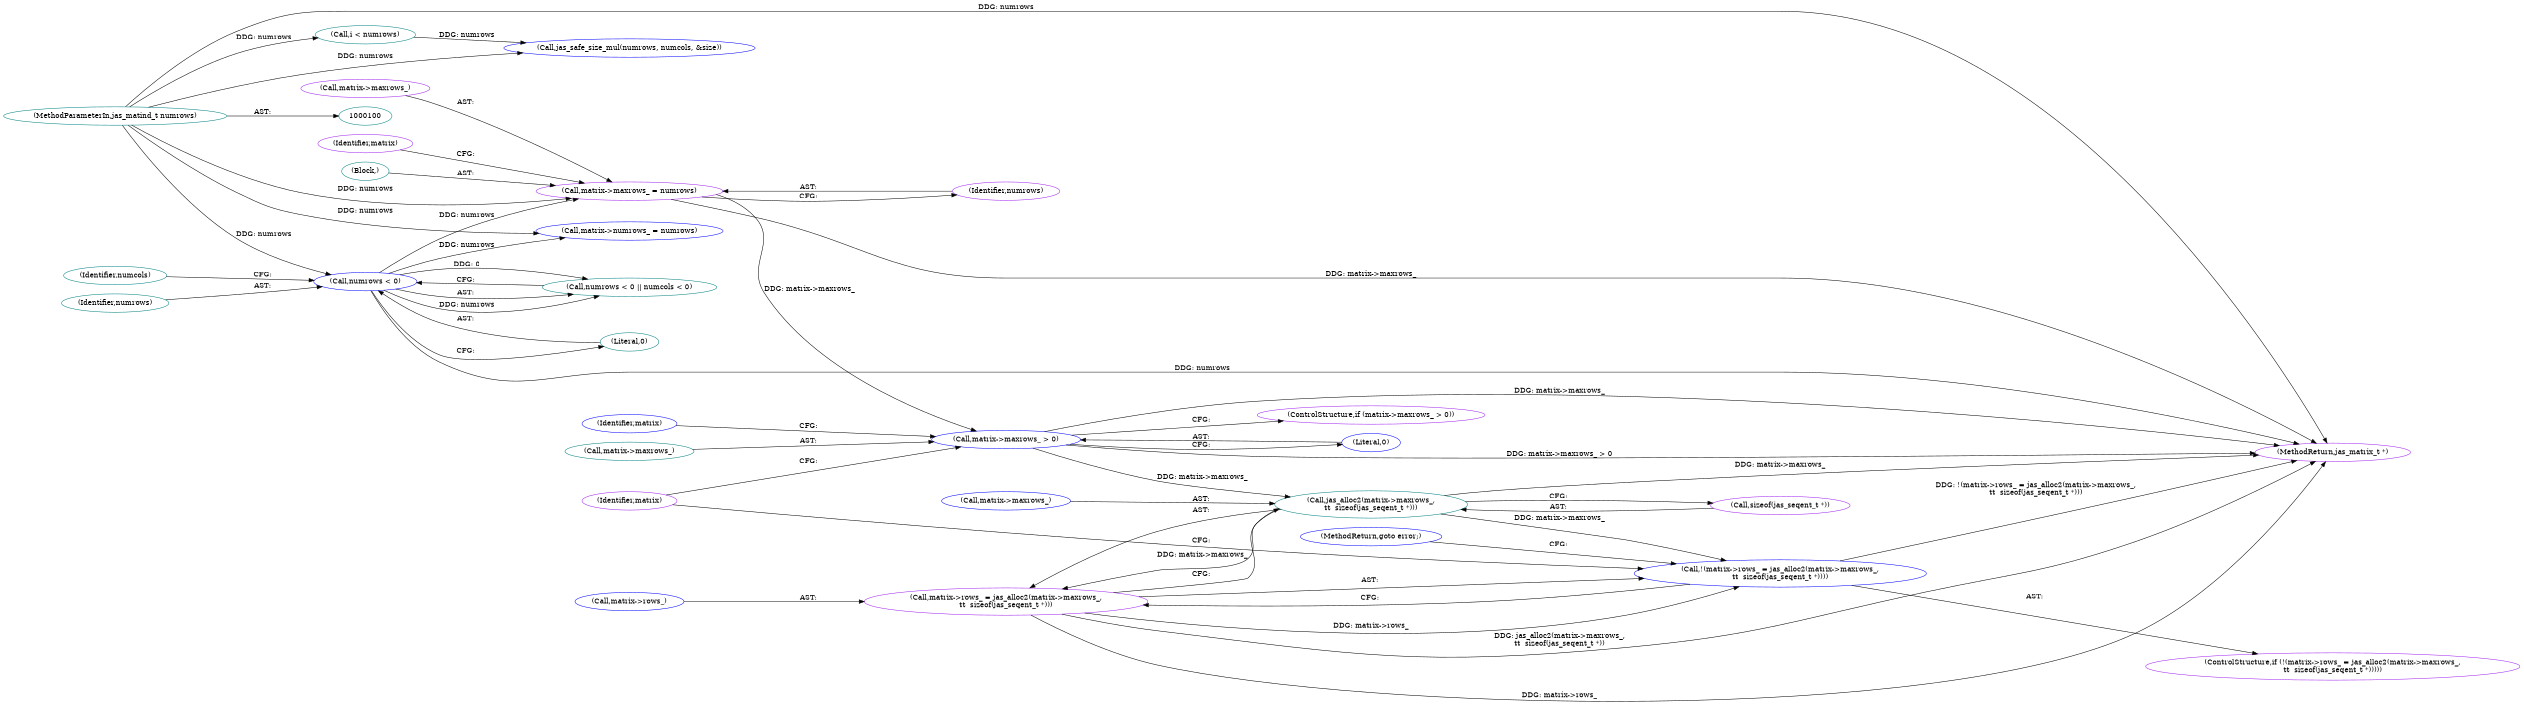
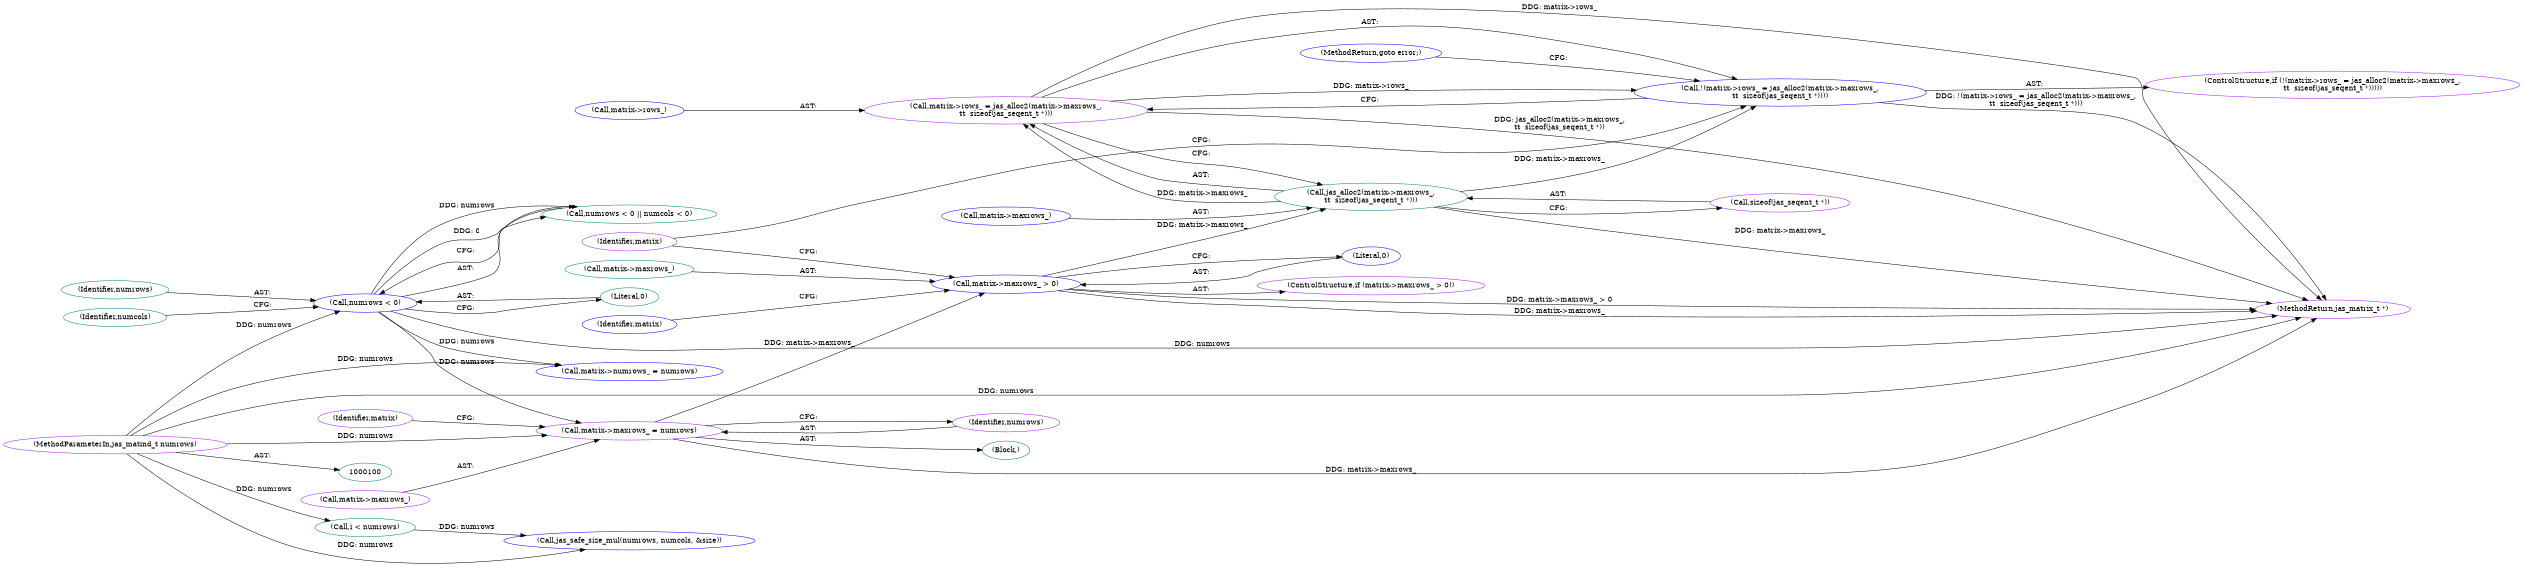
node "(MethodParameterIn,jas_matind_t numrows)": color teal -> purple
edge "(Block,)" -> "(Call,matrix->maxrows_ = numrows)": reversed
edge "(Call,matrix->maxrows_ > 0)" -> "(ControlStructure,if (matrix->maxrows_ > 0))": label "CFG: " -> "AST: "
